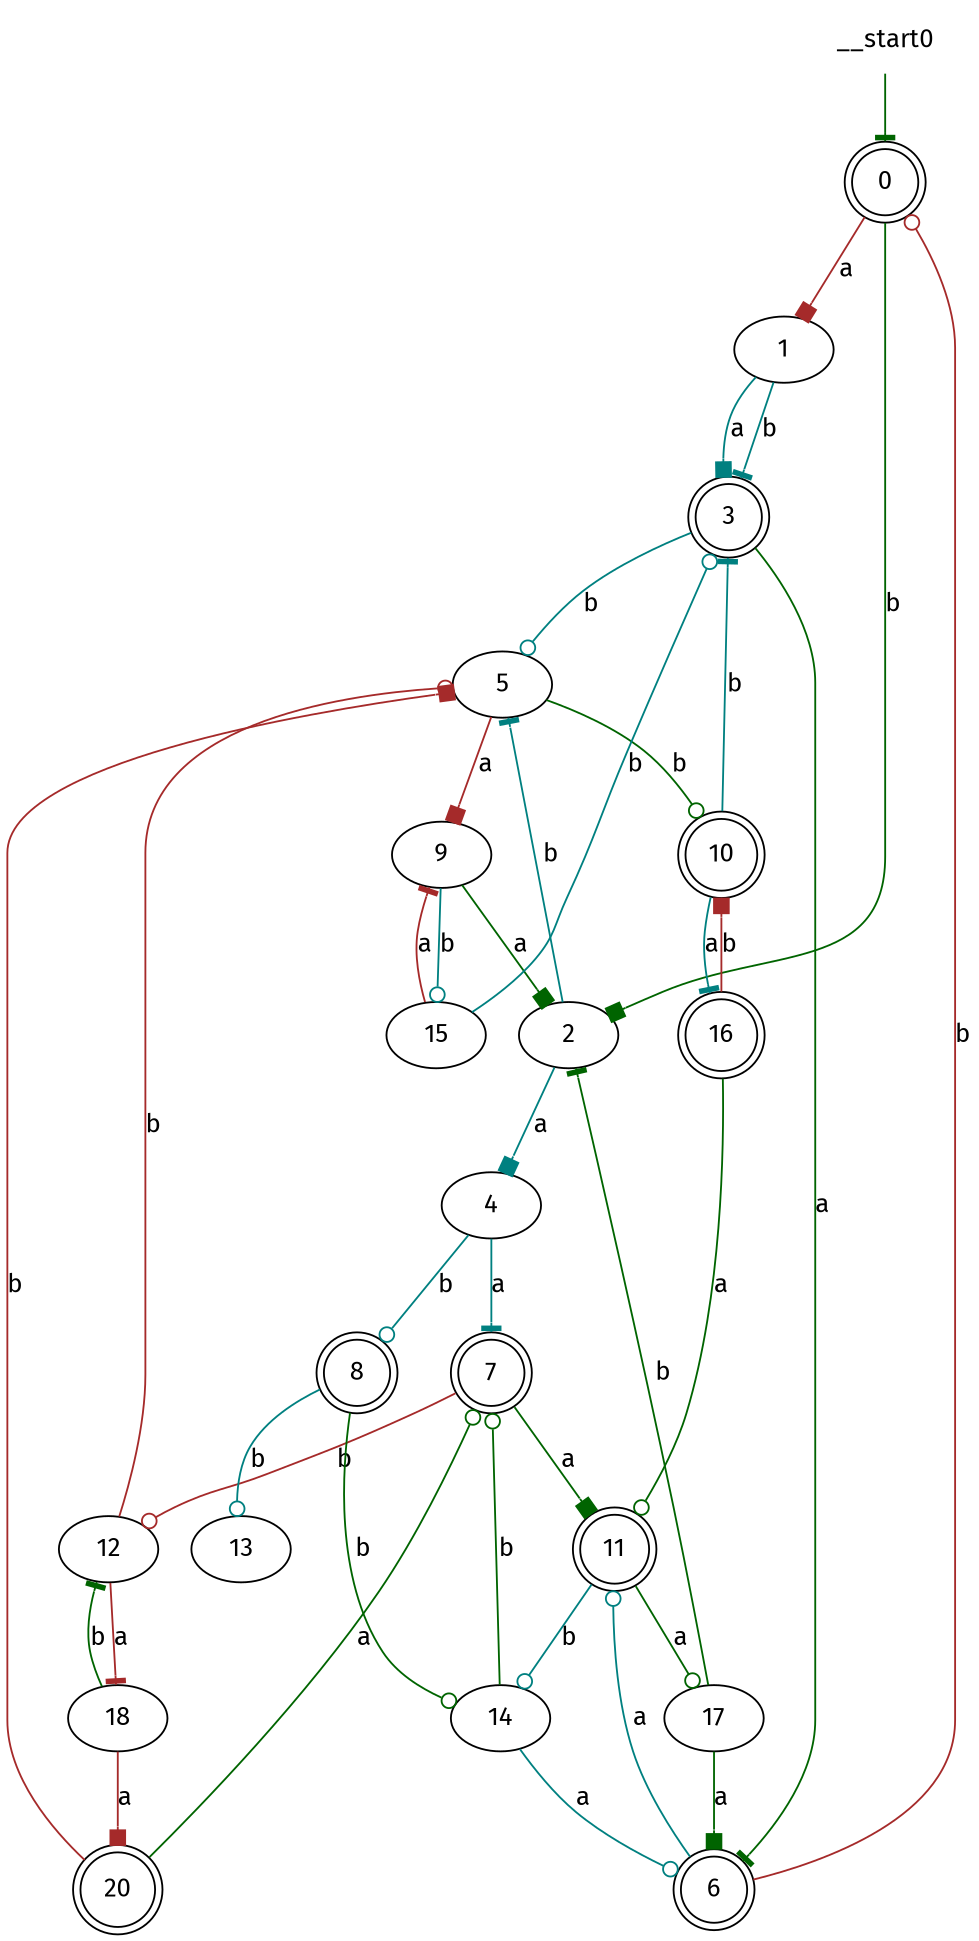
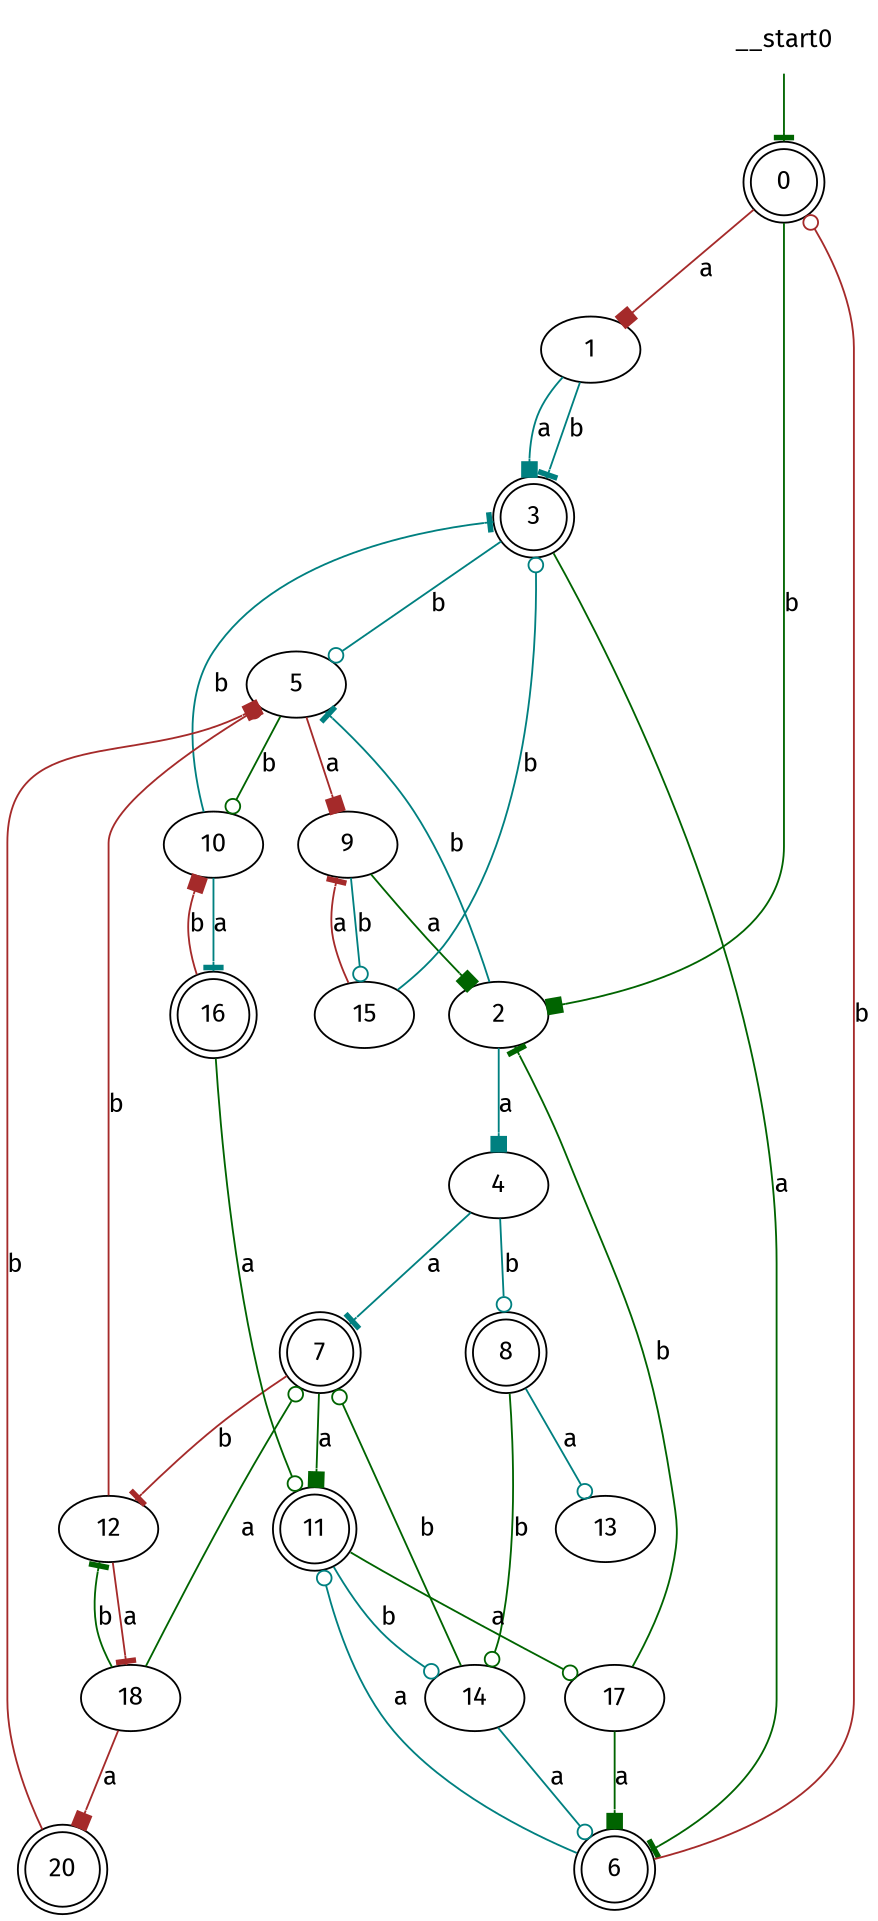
node "10": shape doublecircle -> ellipse
edge "7" -> "12": arrowhead odot -> tee
edge "8" -> "13": label "b" -> "a"
edge "20" -> "7": now "18" -> "7"
